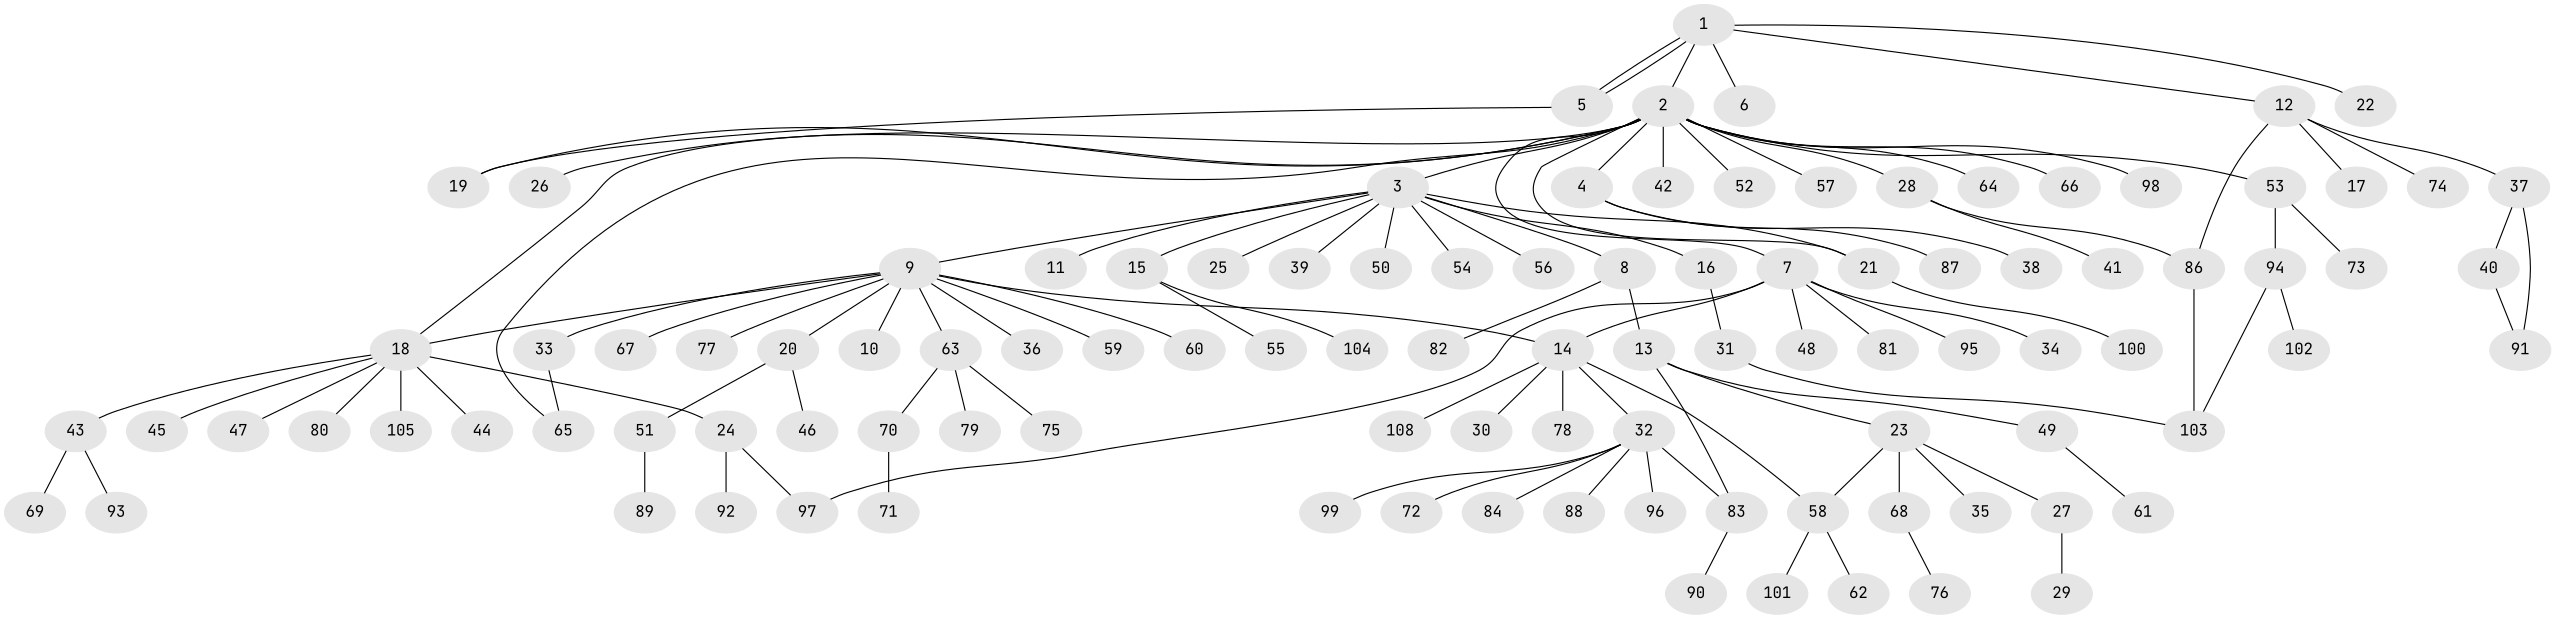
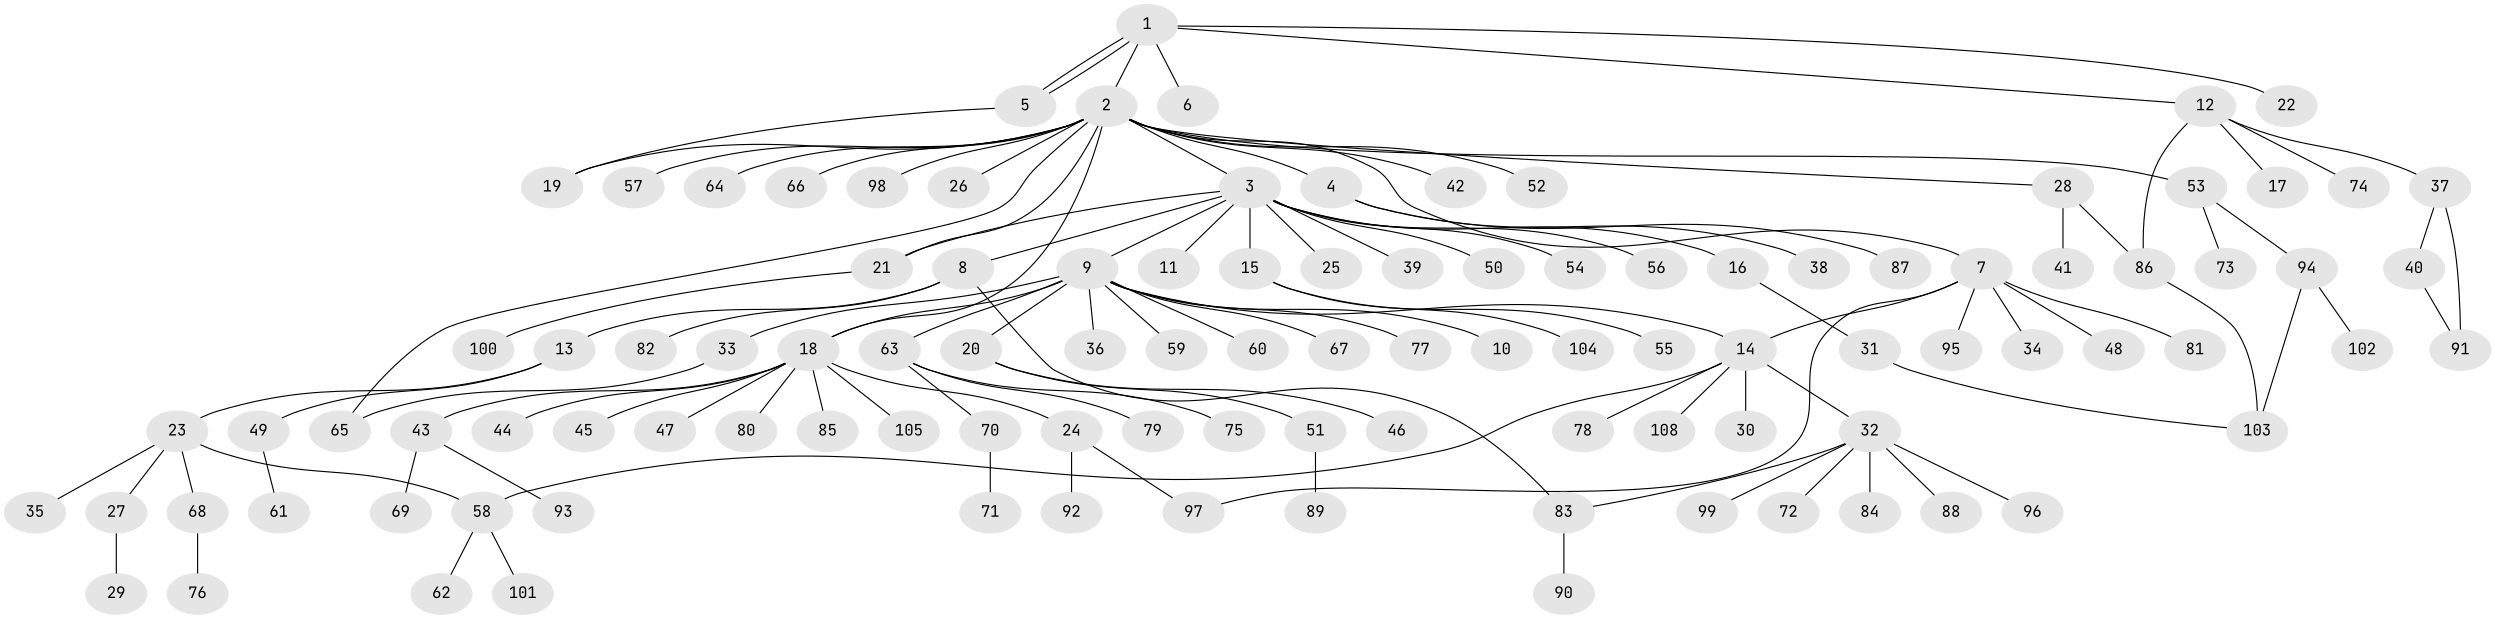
edge "13" -- "83": now "8" -- "83"
node "85": added
